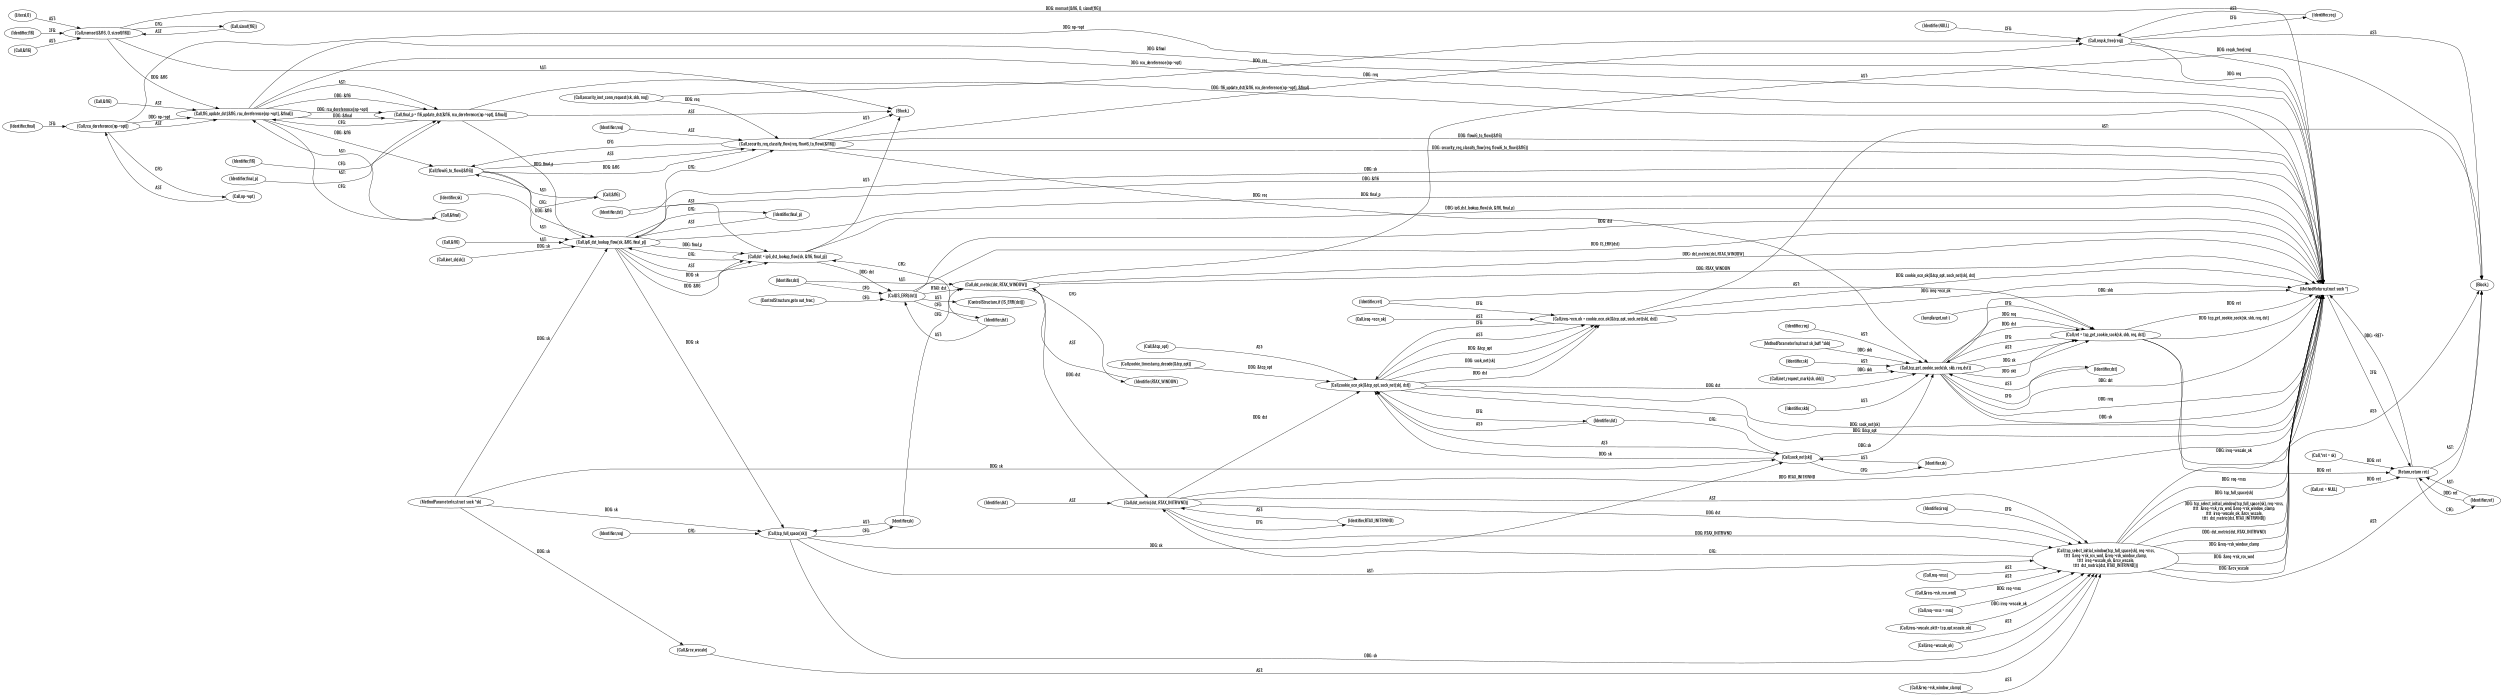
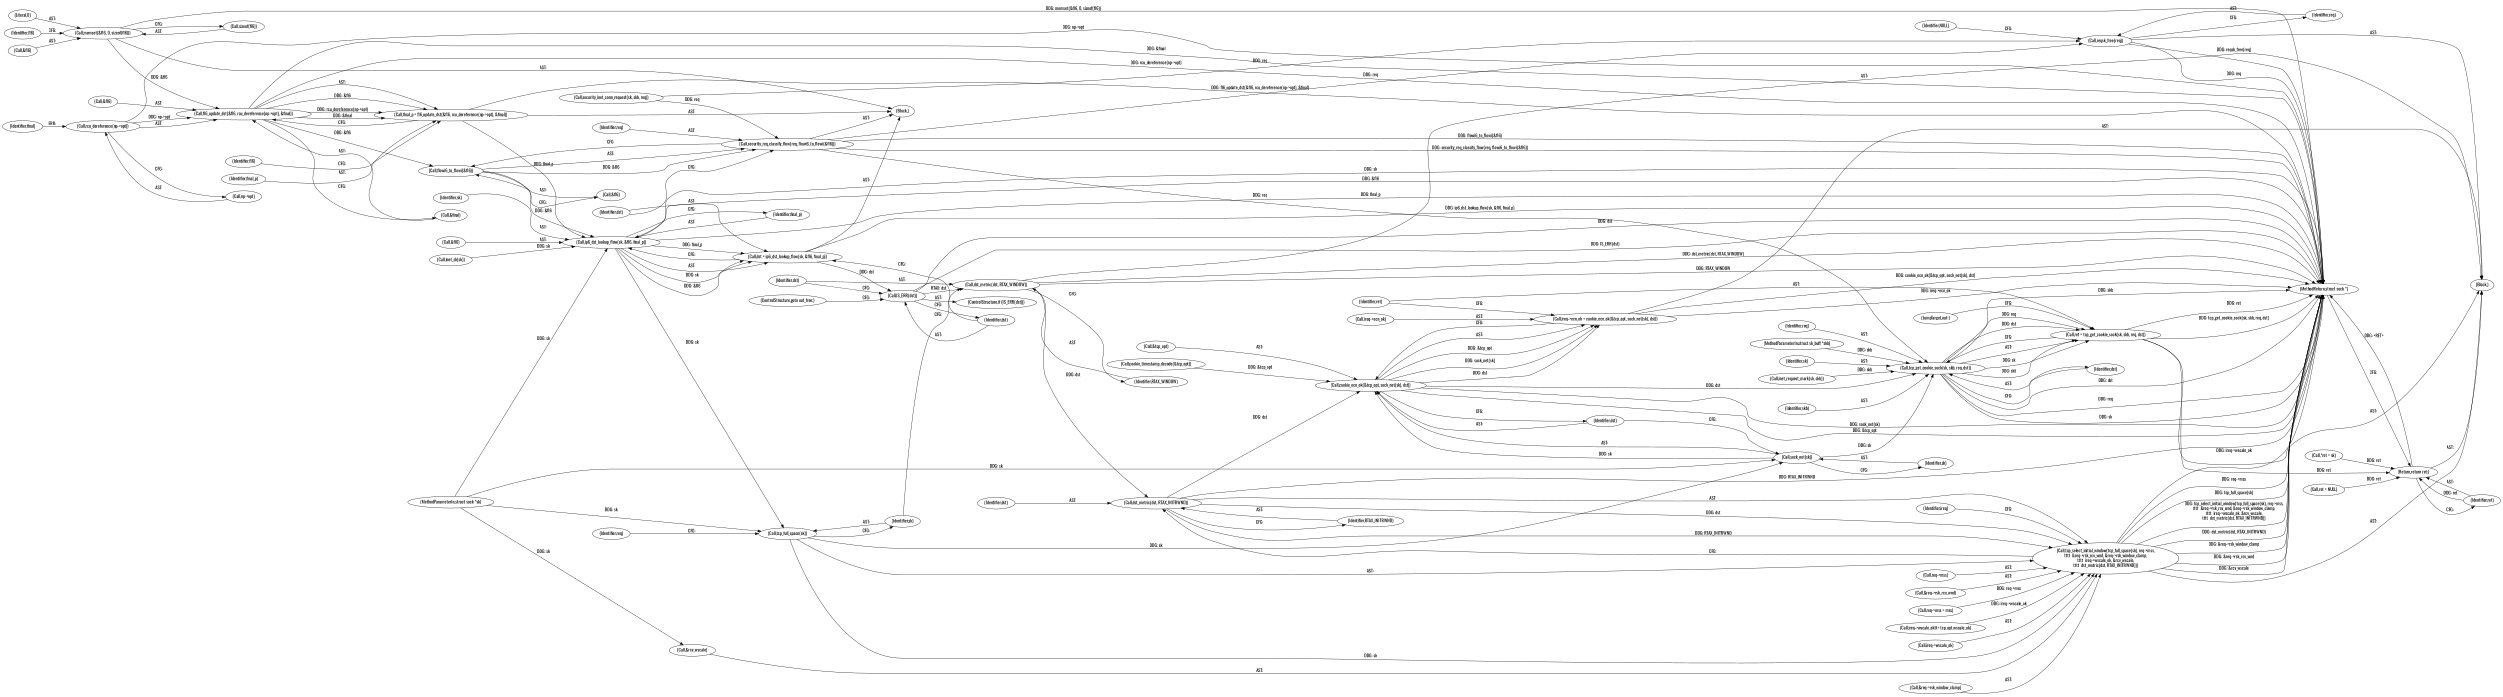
edge "(Identifier,final)" -> "(Call,rcu_dereference(np->opt))": label "CFG: " -> "ERR: "
